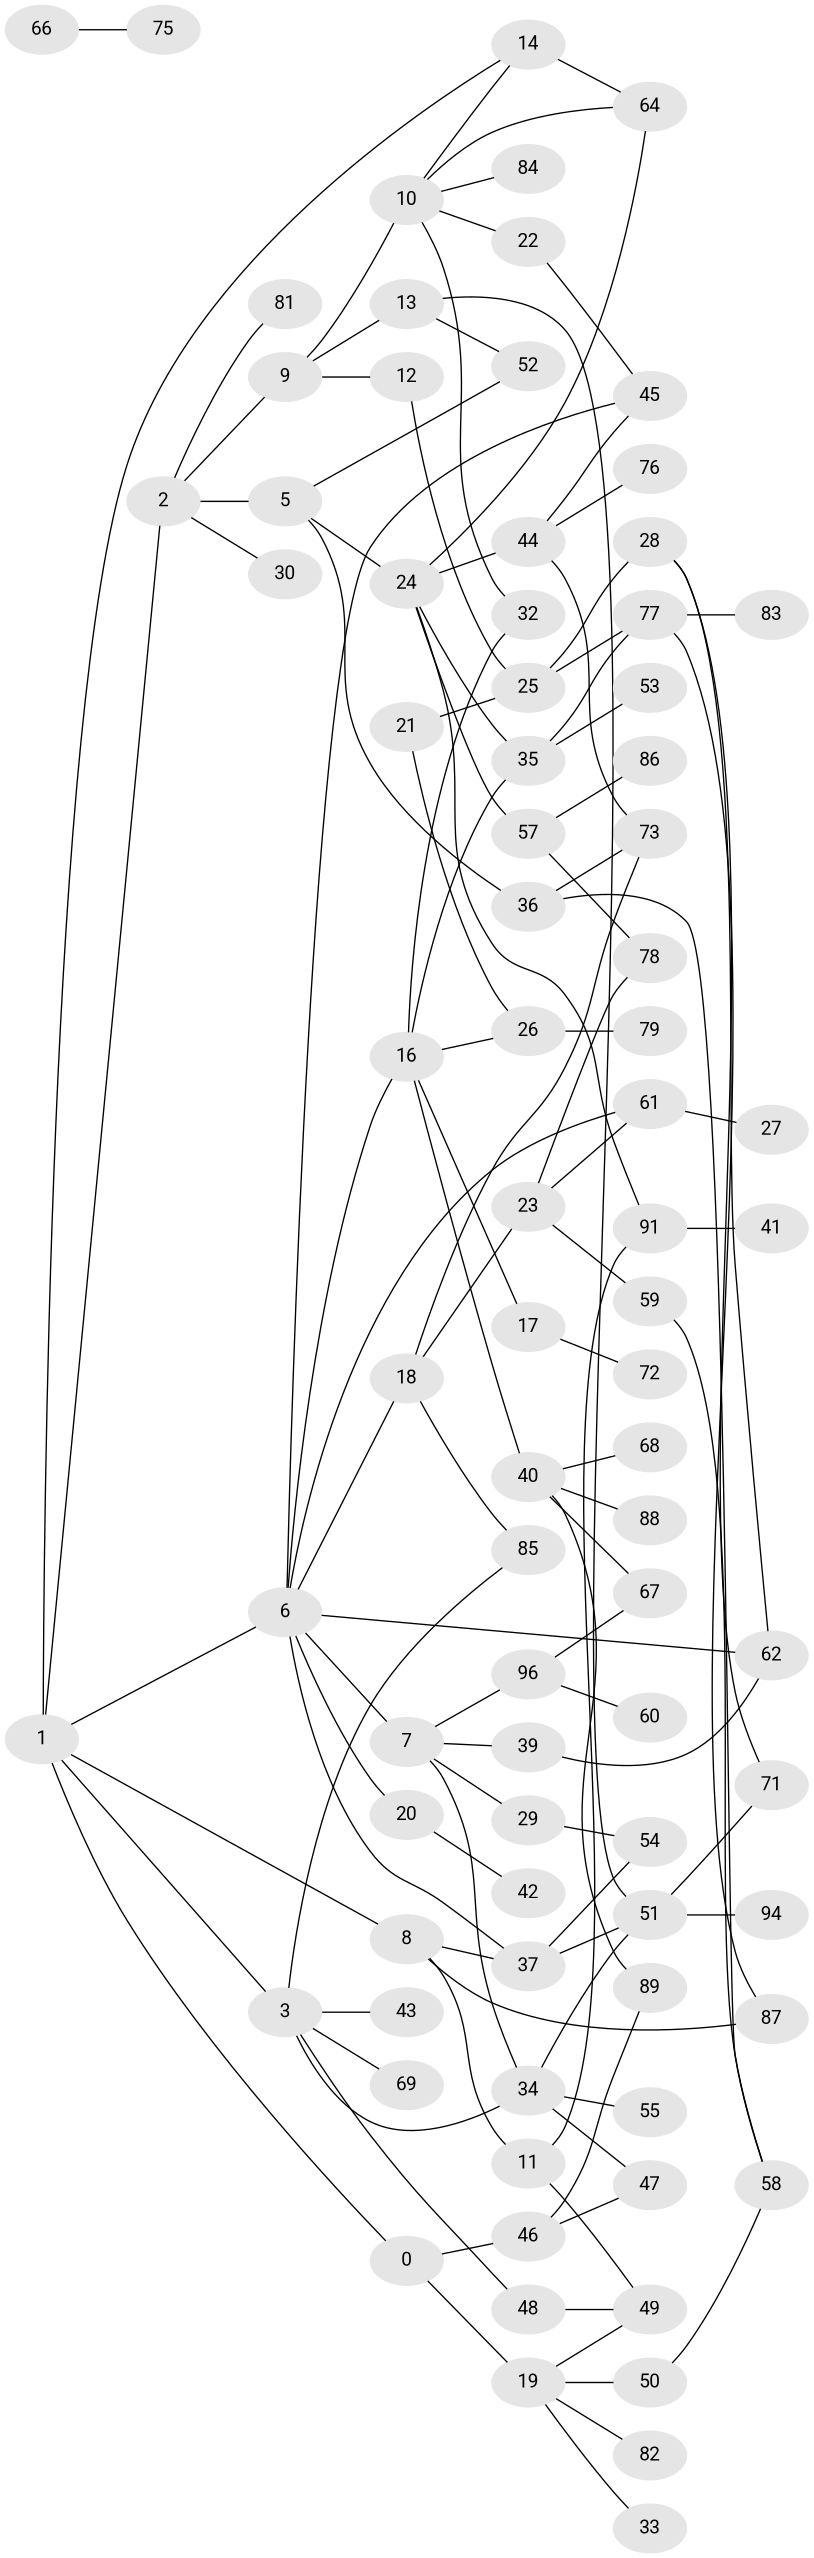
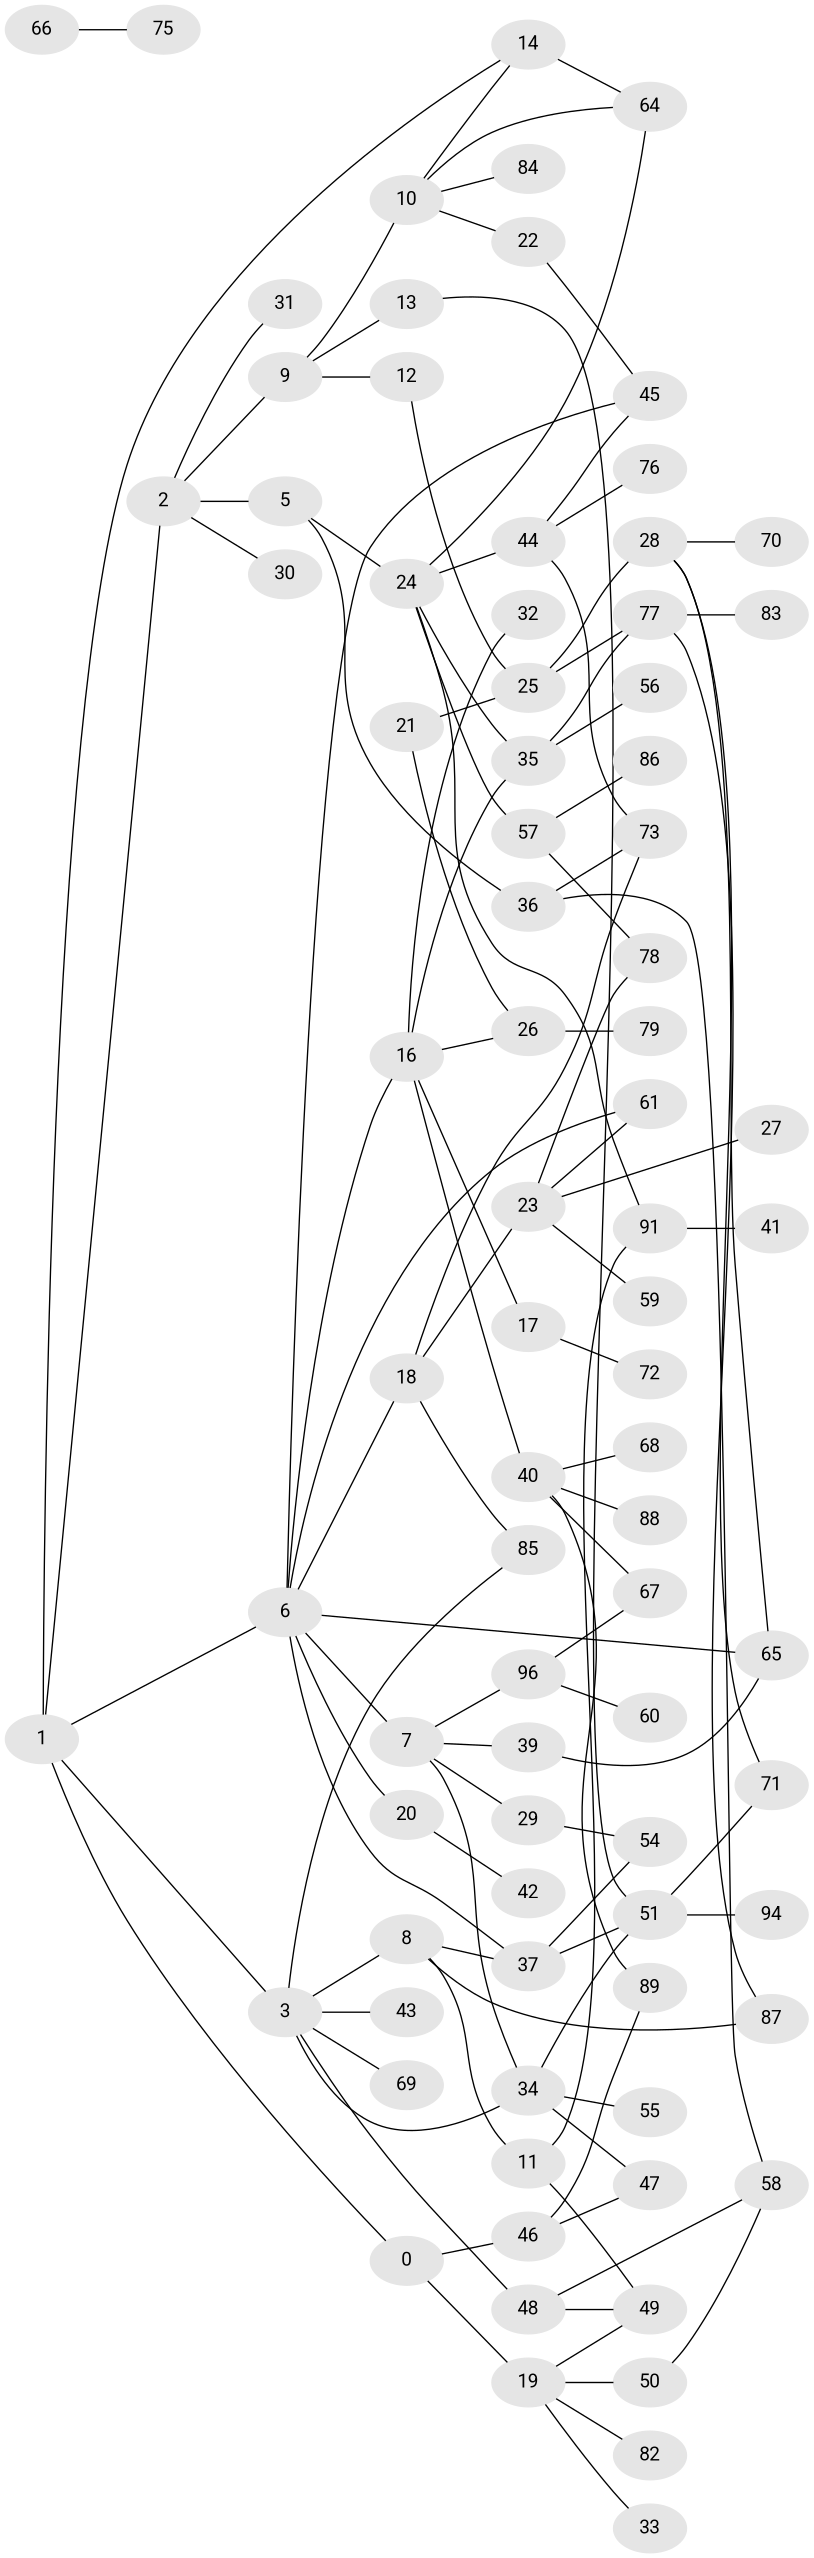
node "81": label "81" -> "31"
node "52": removed
edge "10" -- "32": removed
node "70": added
node "53": label "53" -> "56"
edge "61" -- "27": now "23" -- "27"
node "62": label "62" -> "65"
edge "59" -- "58": now "48" -- "58"
edge "1" -- "8": now "3" -- "8"
